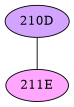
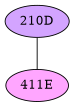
node "211E": label "211E" -> "411E"
